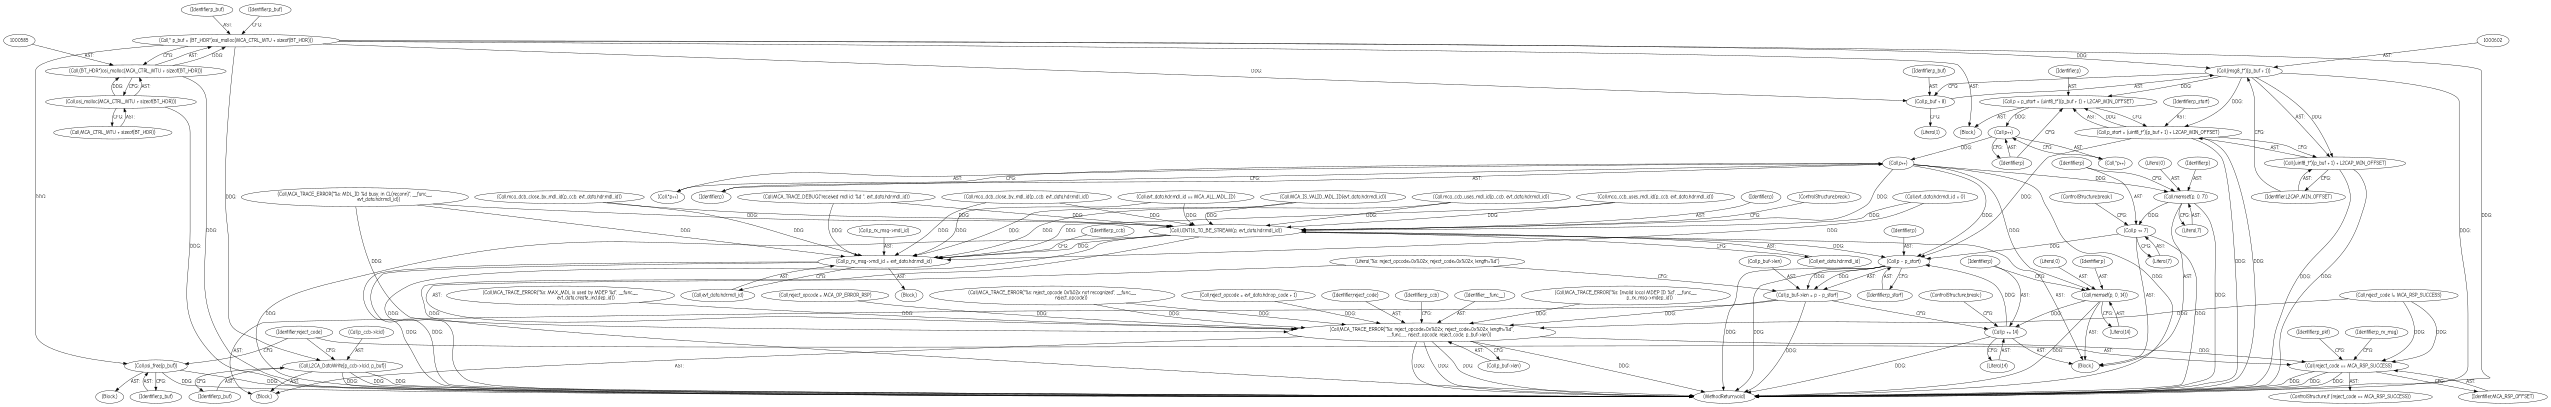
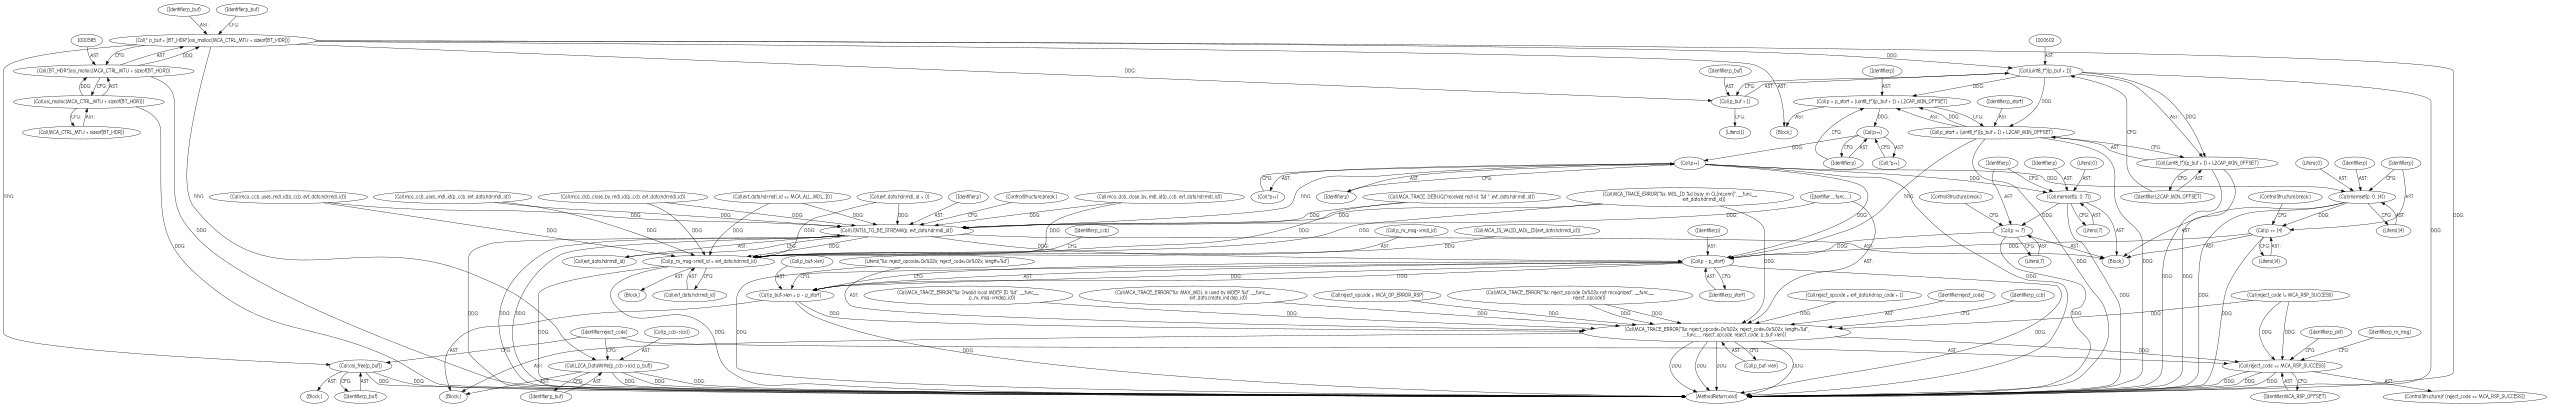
node "(Call,(msg8_t*)(p_buf + 1))": label "(Call,(msg8_t*)(p_buf + 1))" -> "(Call,(uint8_t*)(p_buf + 1))"
node "(Call,p_buf + 8)": label "(Call,p_buf + 8)" -> "(Call,p_buf + 1)"
edge "(Call,MCA_IS_VALID_MDL_ID(evt_data.hdr.mdl_id))" -> "(Call,UINT16_TO_BE_STREAM(p, evt_data.hdr.mdl_id))": now "(Identifier,__func__)" -> "(Call,UINT16_TO_BE_STREAM(p, evt_data.hdr.mdl_id))"
edge "(Call,p_buf->len = p - p_start)" -> "(Call,p += 14)": now "(Call,p_buf->len = p - p_start)" -> "(Call,p - p_start)"
